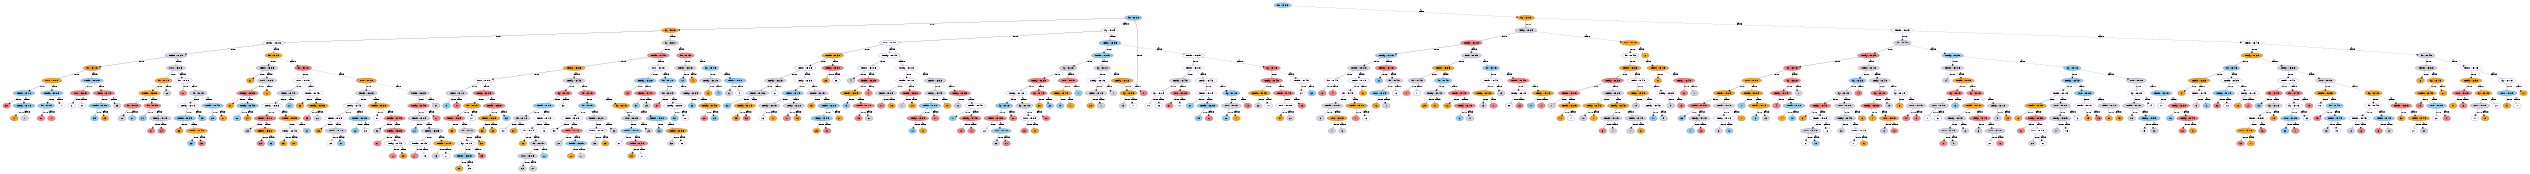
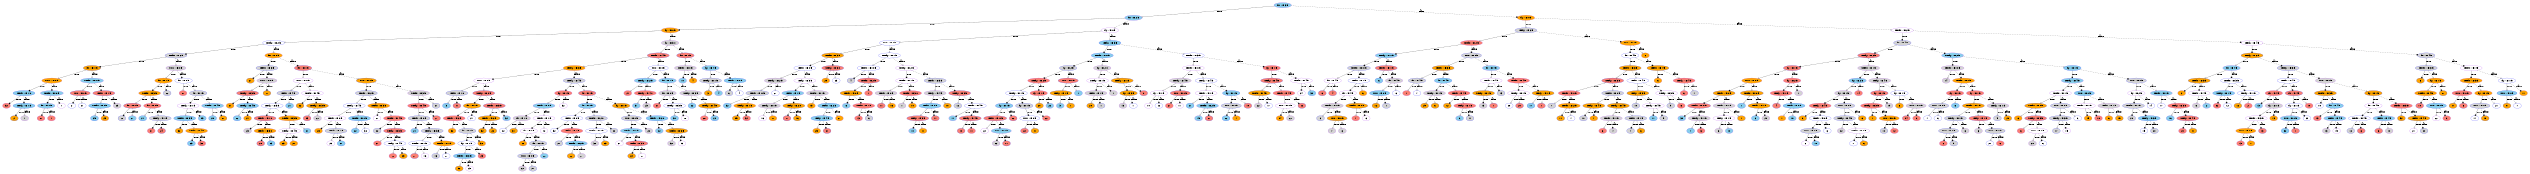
edge "dy' <= 3.5" -> "dx' <= 2.5": now "dx' <= 3.5" -> "dx' <= 2.5"
node "seedy' <= 2.0": fillcolor lightgrey -> orange
